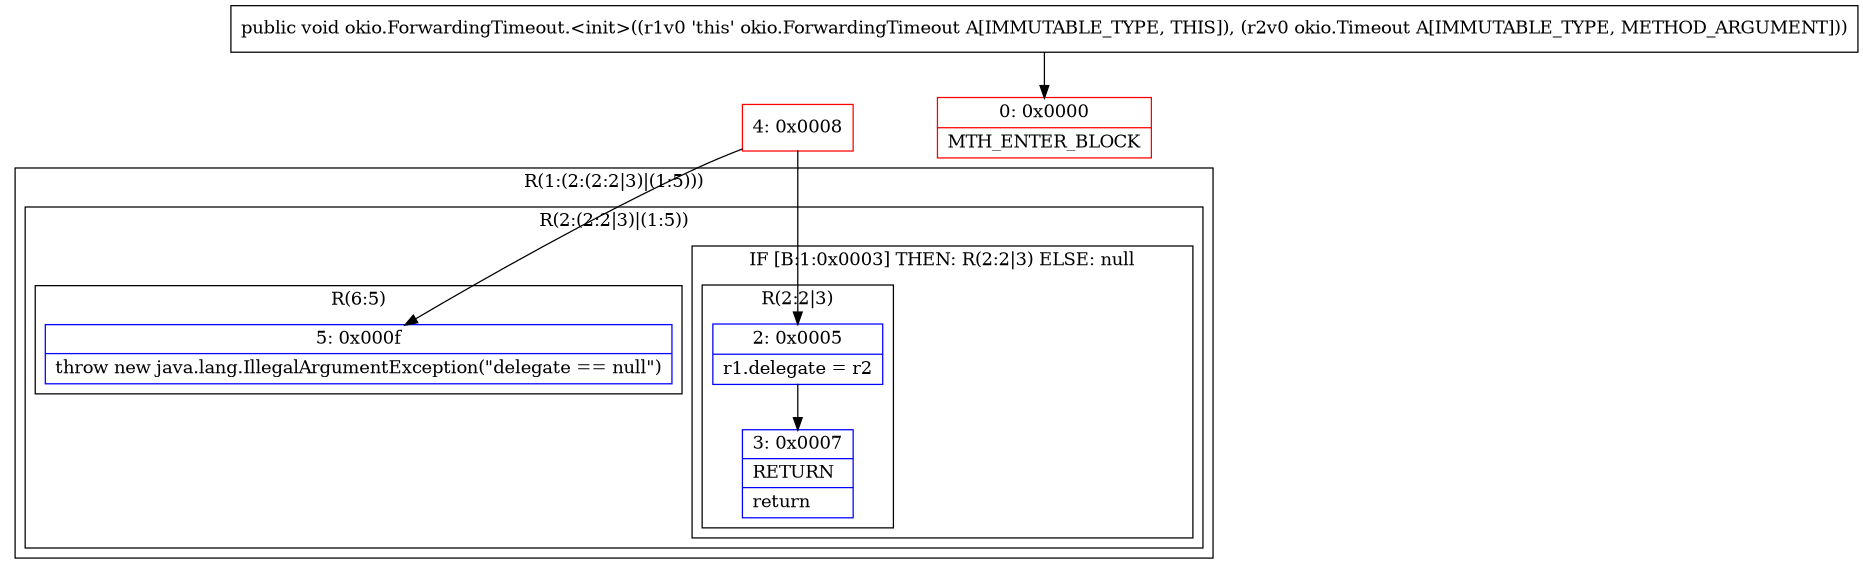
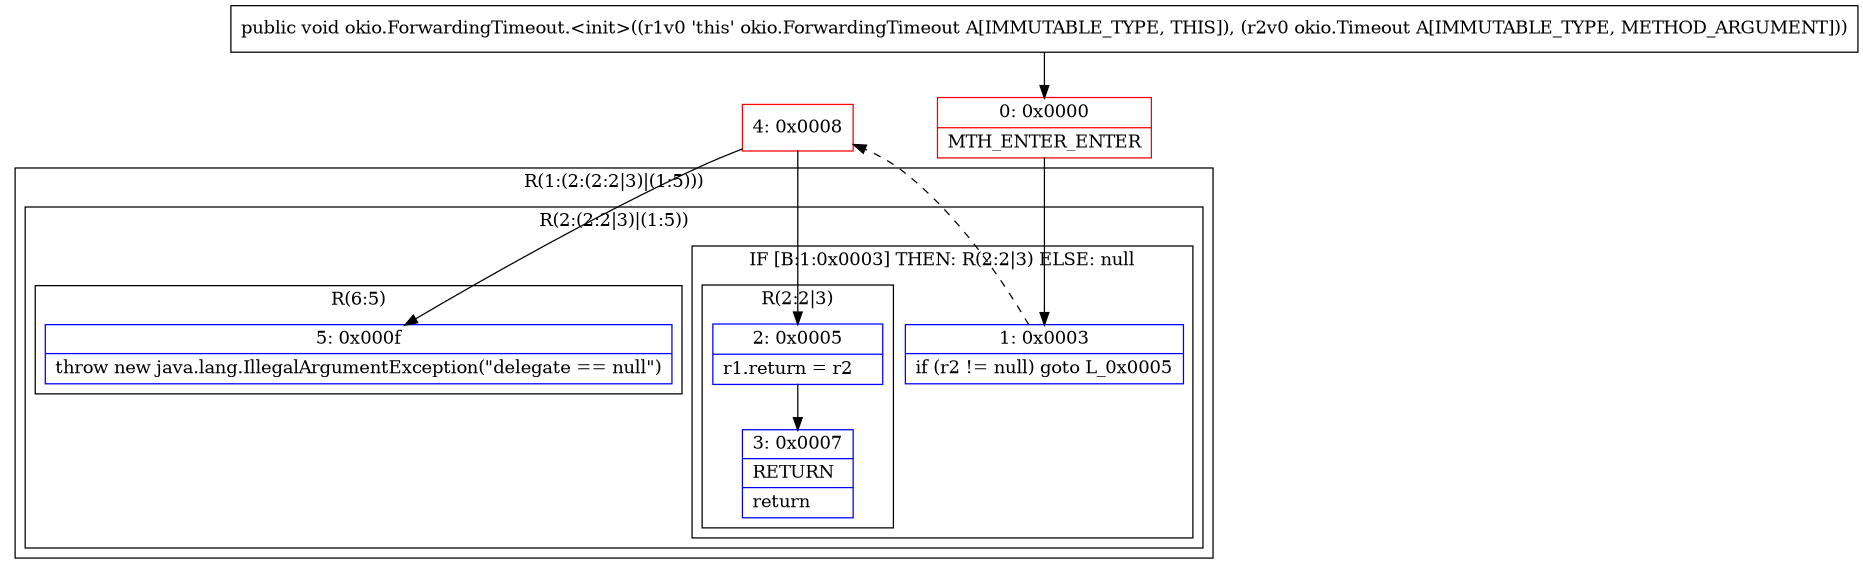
node "0: 0x0000": text "MTH_ENTER_BLOCK" -> "MTH_ENTER_ENTER"
node "1: 0x0003": added
node "2: 0x0005": text "r1.delegate = r2" -> "r1.return = r2"
